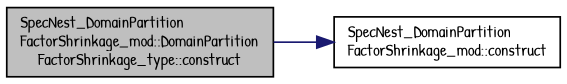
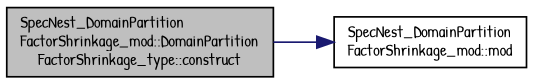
node "SpecNest_DomainPartition FactorShrinkage_mod::construct": label "SpecNest_DomainPartition FactorShrinkage_mod::construct" -> "SpecNest_DomainPartition FactorShrinkage_mod::mod"
